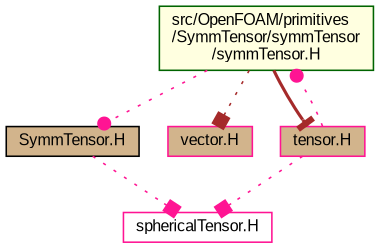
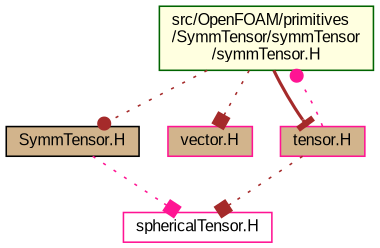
edge "src/OpenFOAM/primitives /SymmTensor/symmTensor /symmTensor.H" -> "SymmTensor.H": color deeppink -> brown
edge "tensor.H" -> "sphericalTensor.H": color deeppink -> brown
